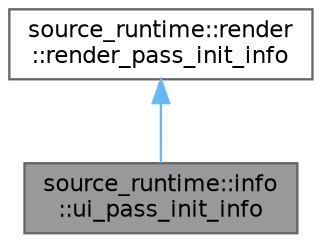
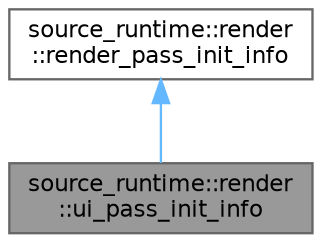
node "source_runtime::info ::ui_pass_init_info": label "source_runtime::info ::ui_pass_init_info" -> "source_runtime::render ::ui_pass_init_info"
